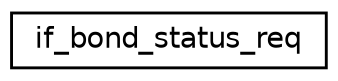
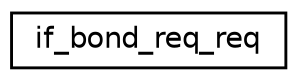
node "if_bond_status_req": label "if_bond_status_req" -> "if_bond_req_req"
